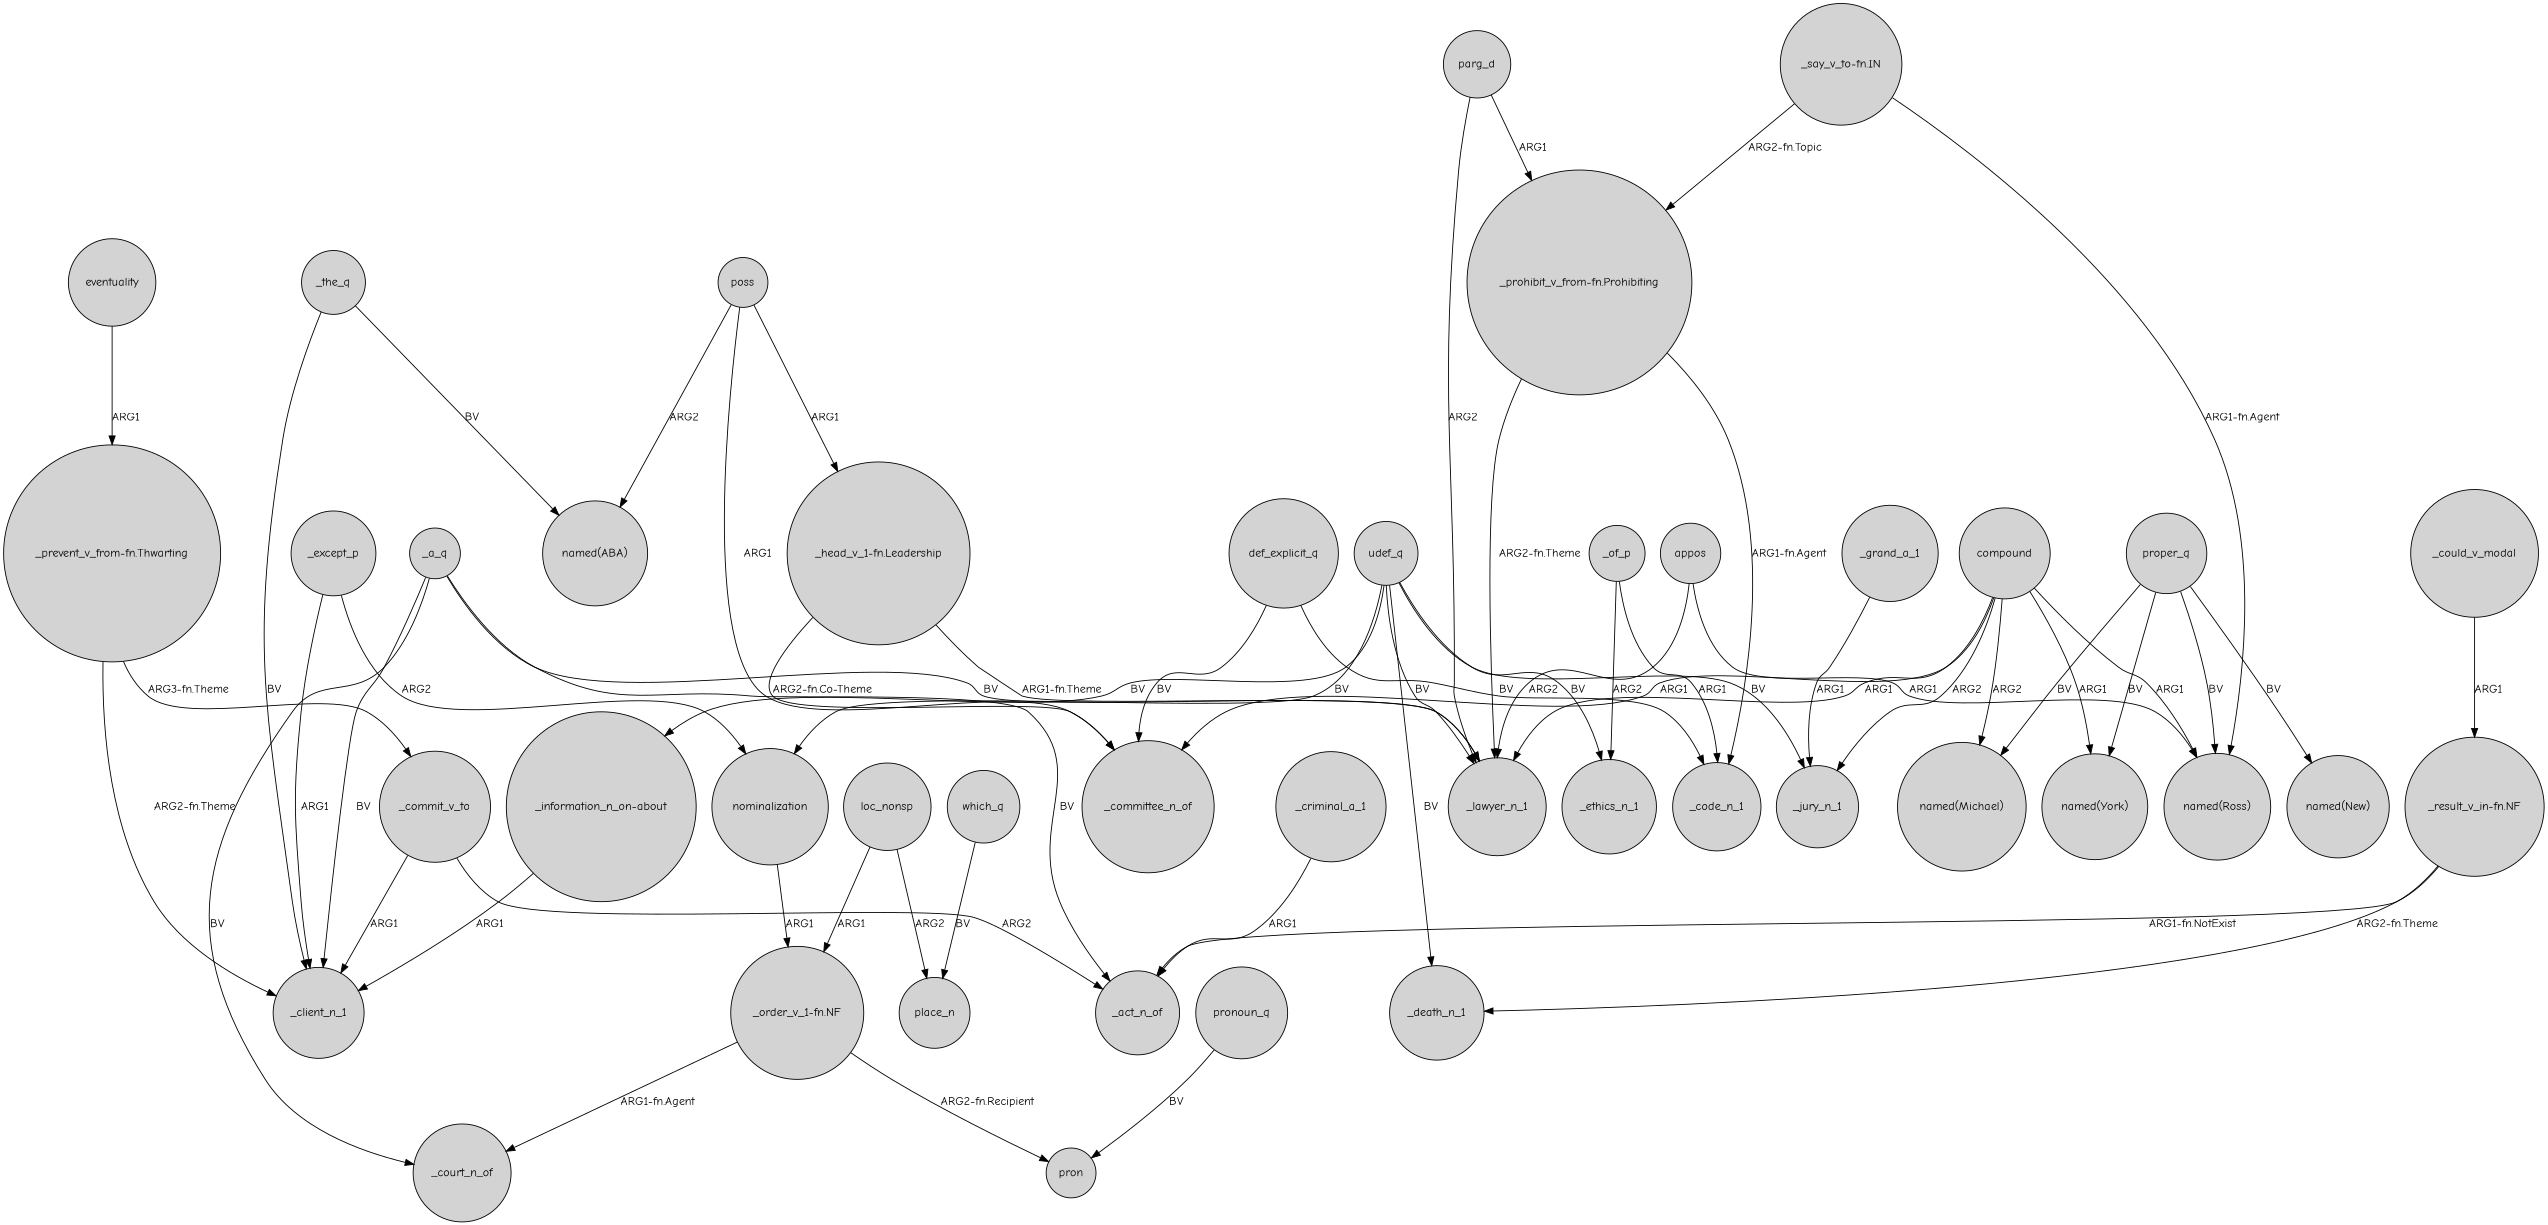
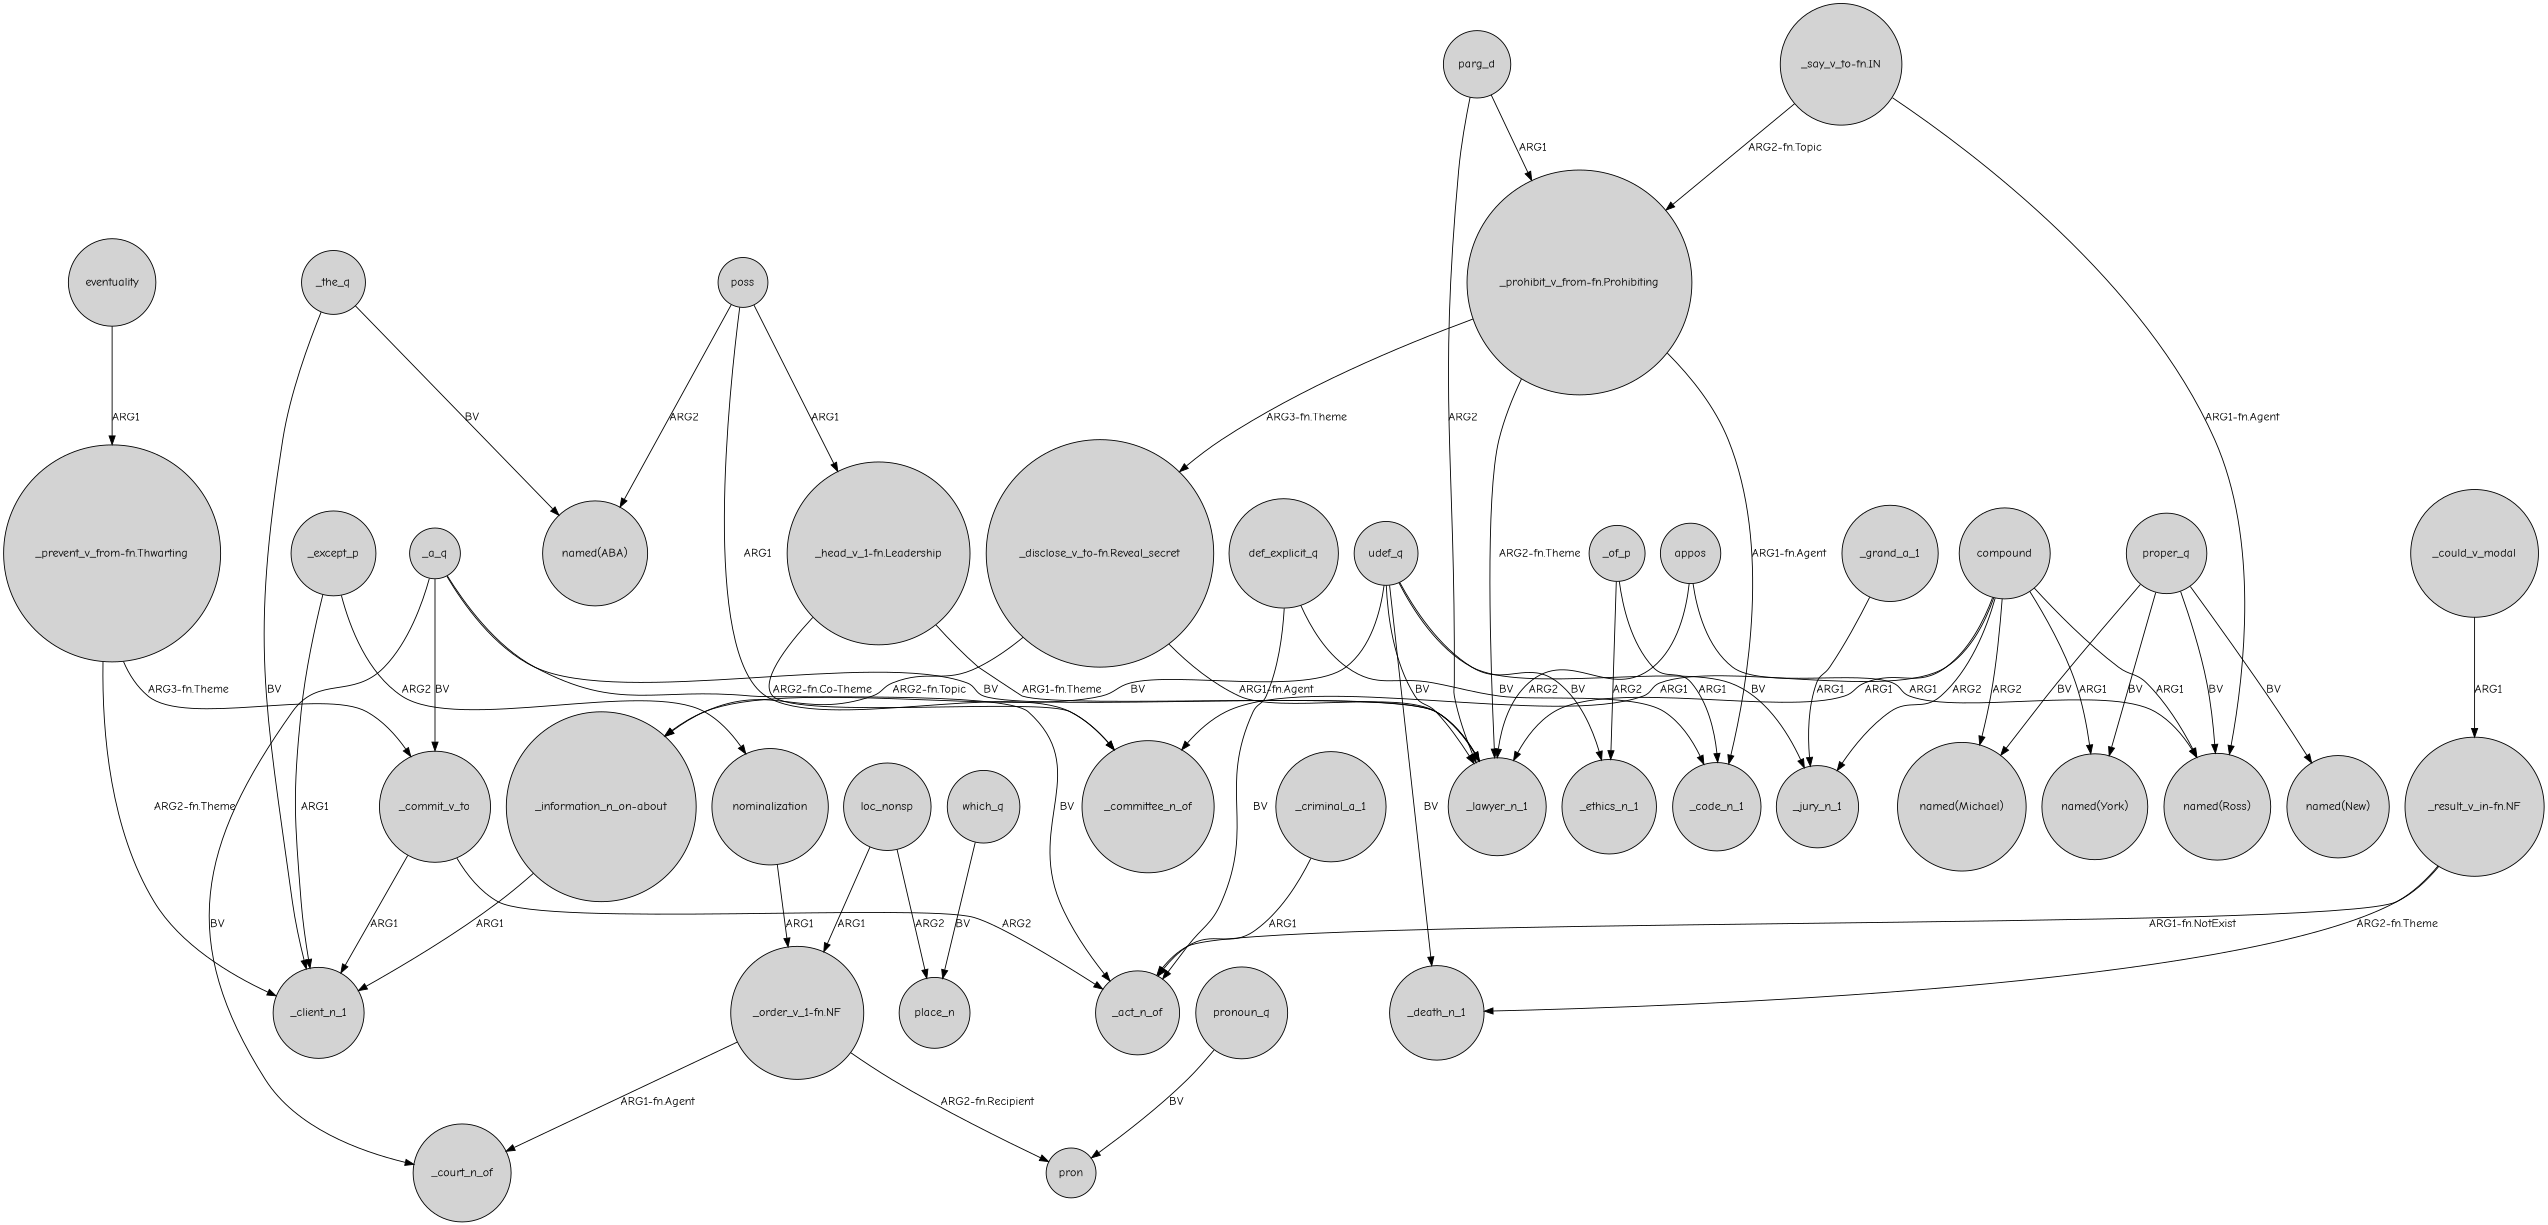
node "_disclose_v_to-fn.Reveal_secret": added
edge "def_explicit_q" -> "_committee_n_of": now "def_explicit_q" -> "_act_n_of"
edge "udef_q" -> "nominalization": removed, label "BV"
edge "_a_q" -> "_client_n_1": now "_a_q" -> "_commit_v_to"
